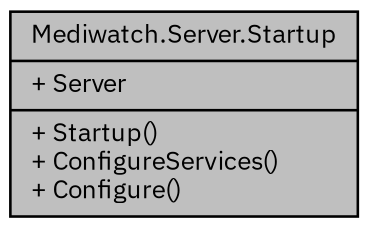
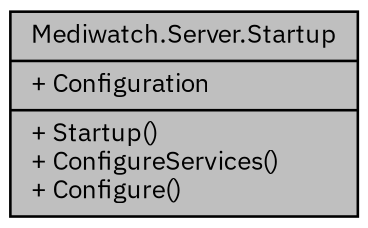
node "Mediwatch.Server.Startup": text "+ Server" -> "+ Configuration"
